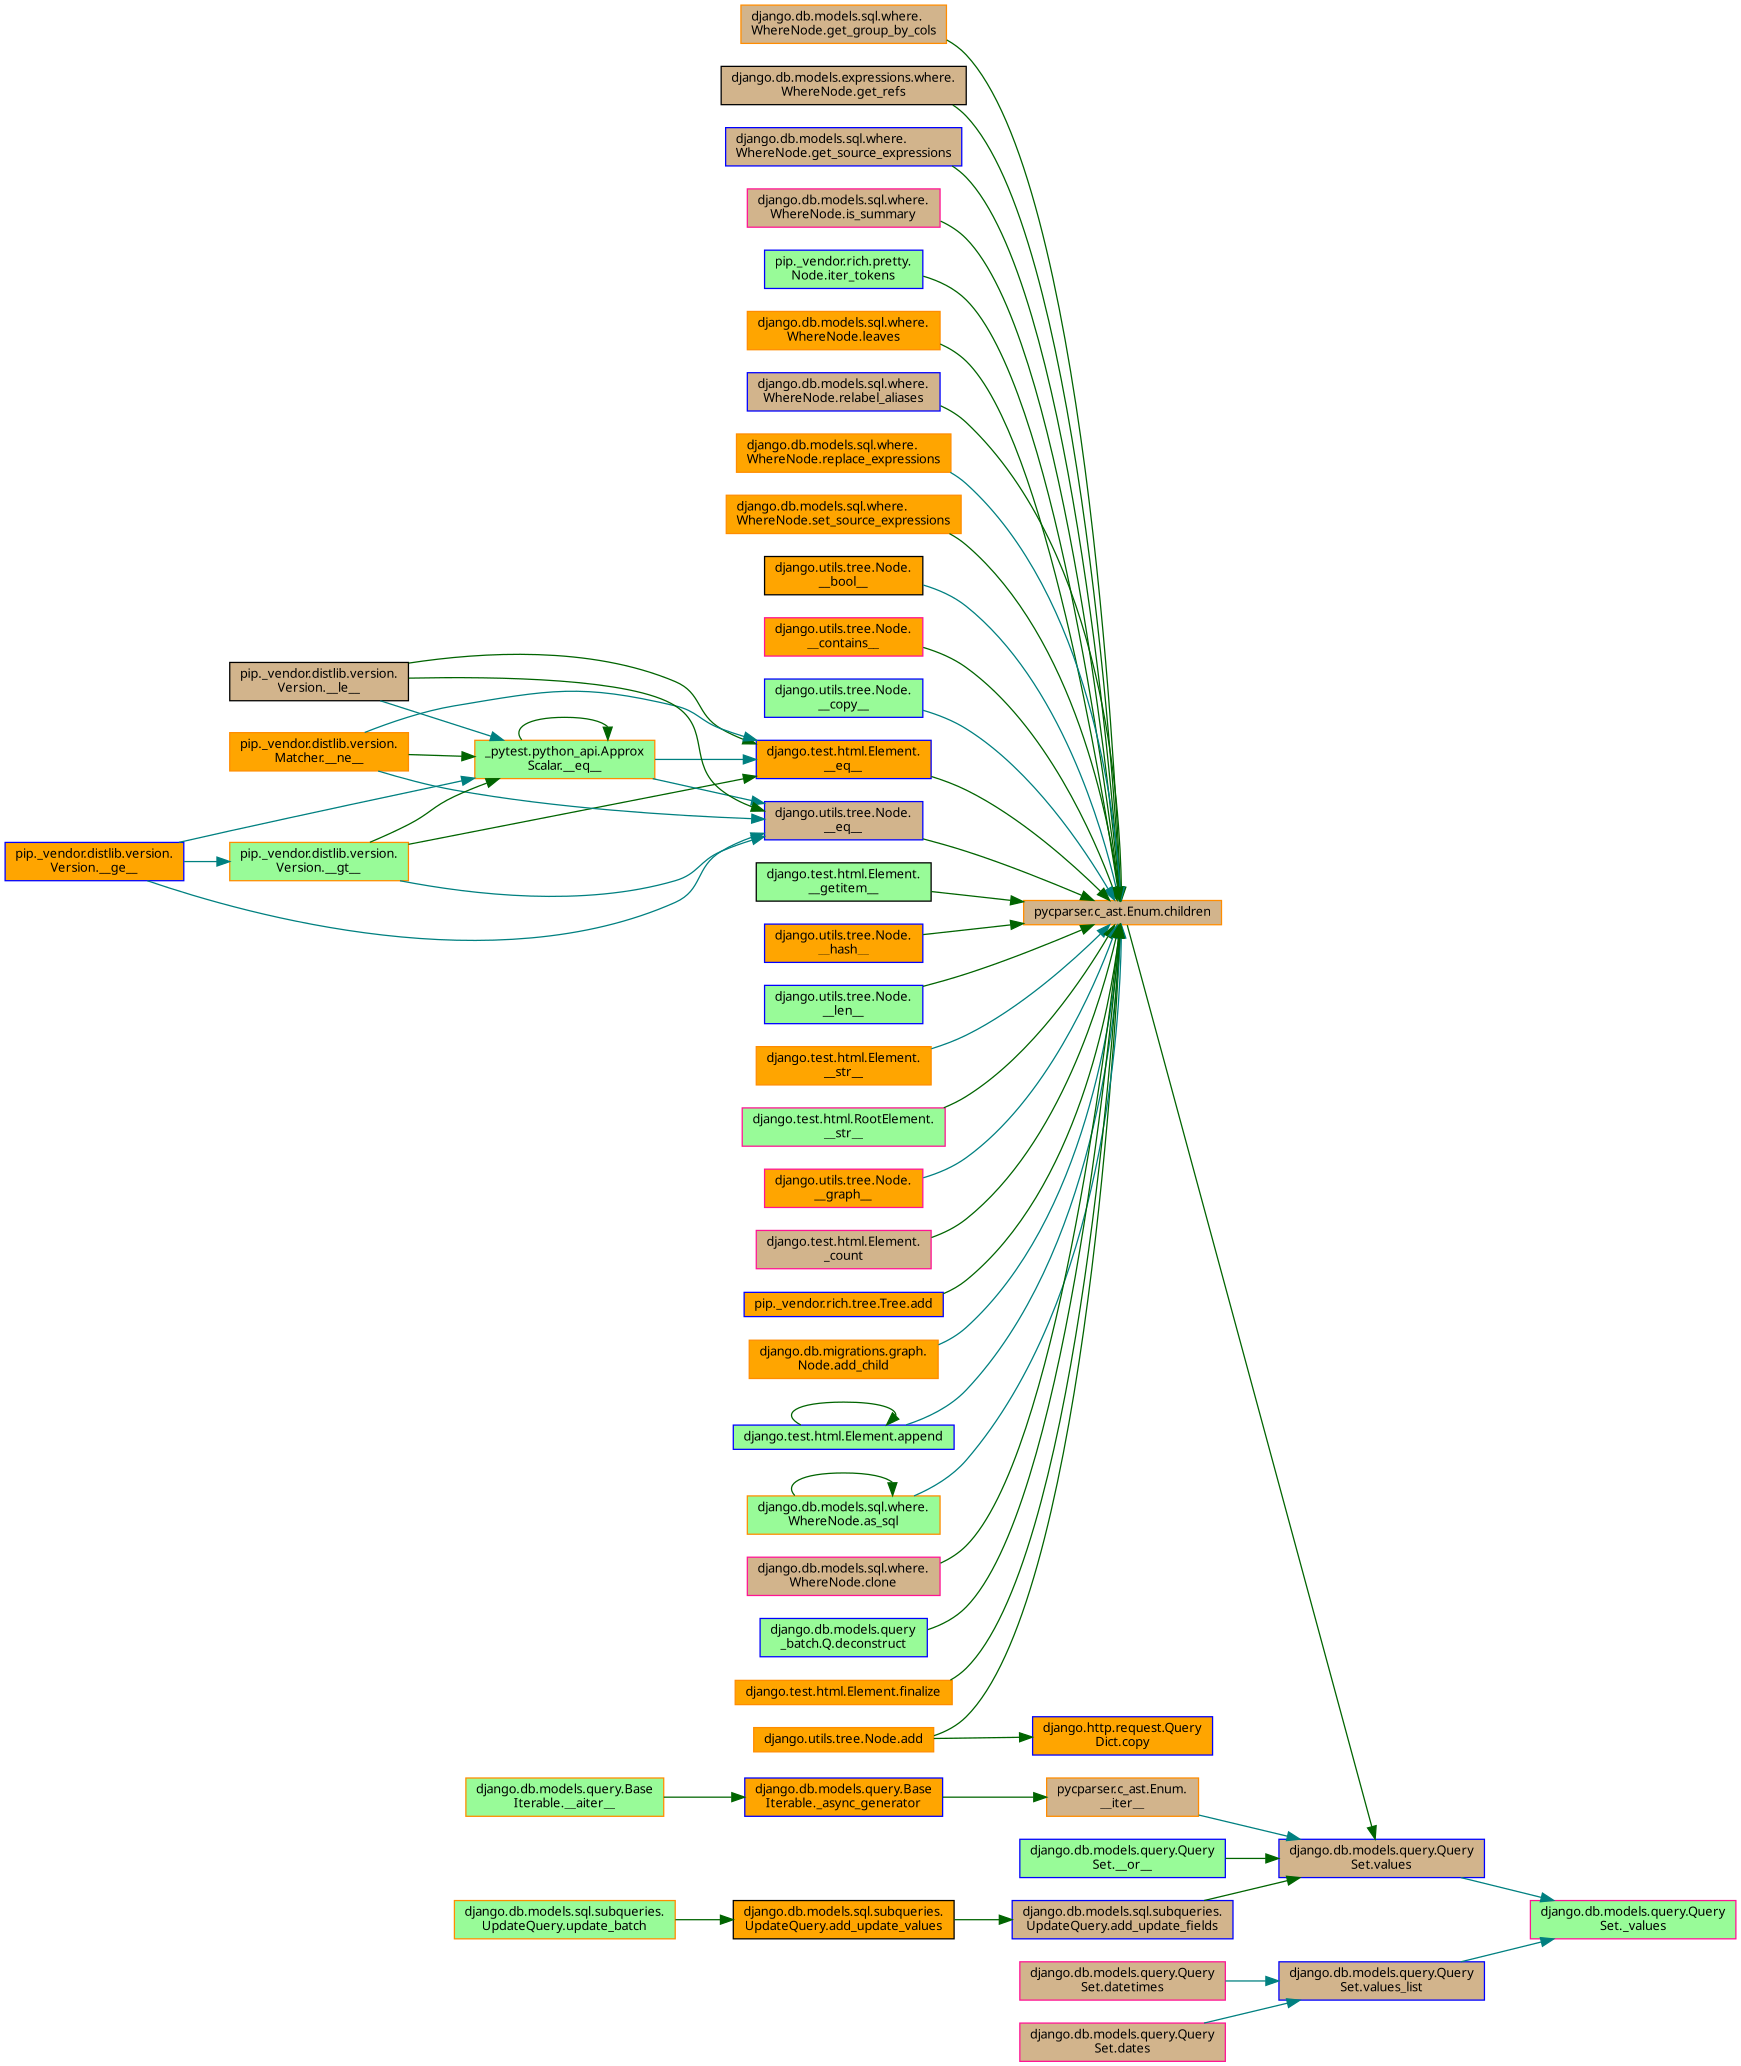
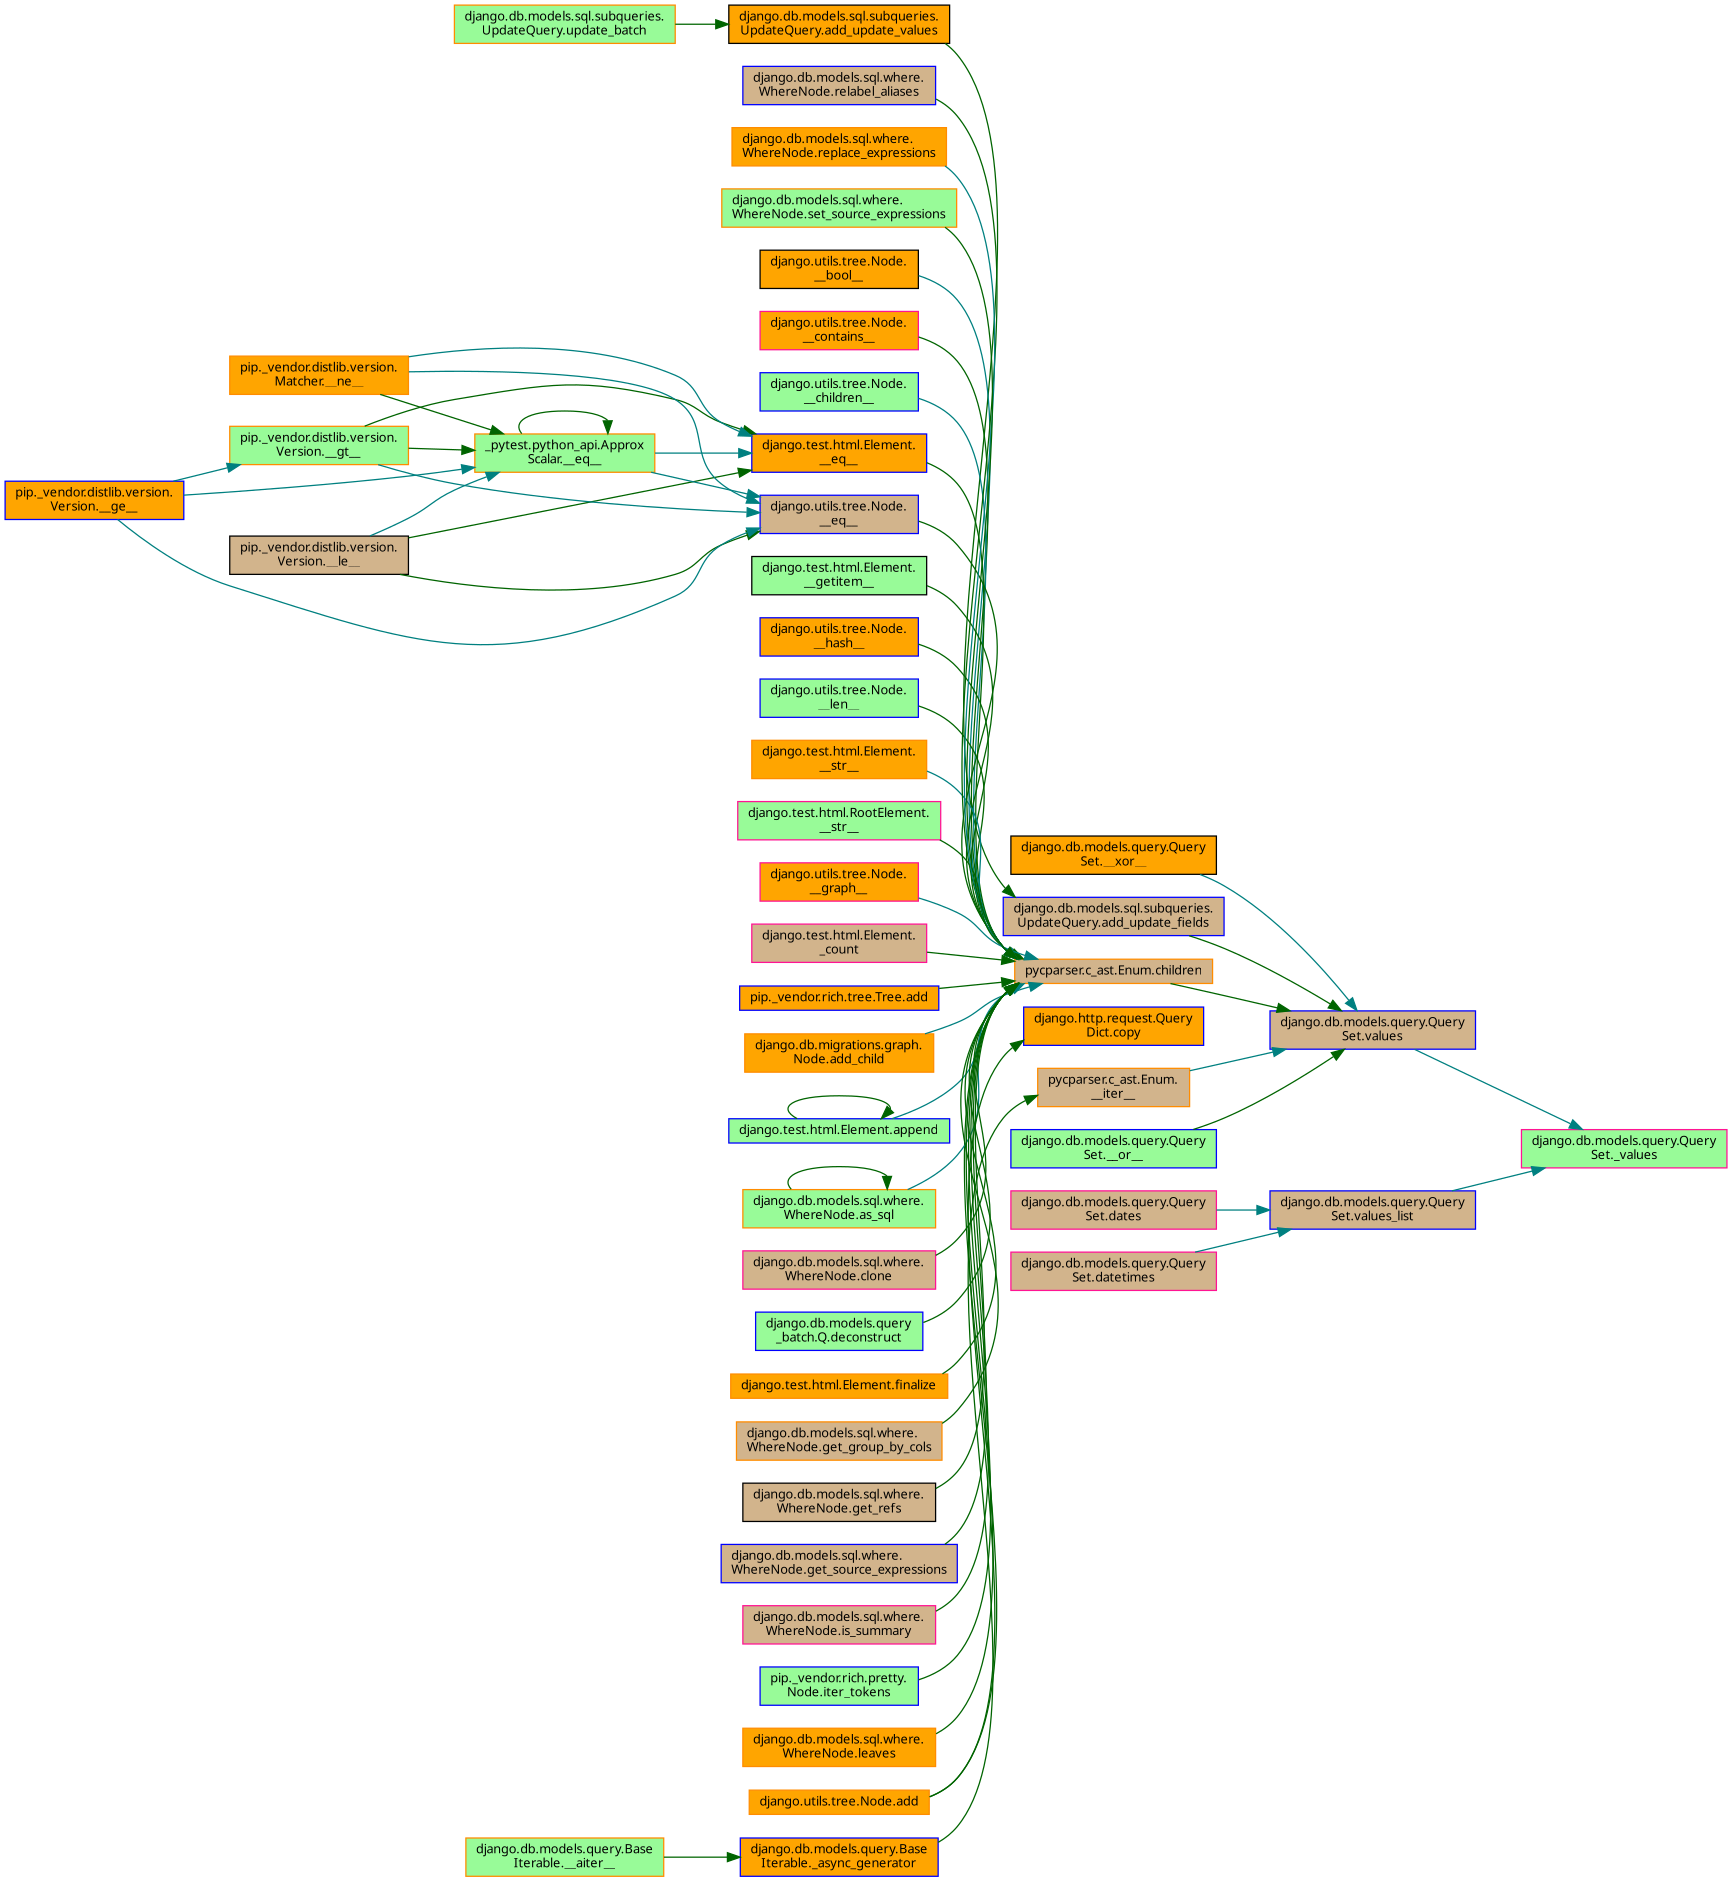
node "django.db.models.expressions.where. WhereNode.get_refs": label "django.db.models.expressions.where. WhereNode.get_refs" -> "django.db.models.sql.where. WhereNode.get_refs"
node "django.db.models.sql.where. WhereNode.set_source_expressions": fillcolor orange -> palegreen
node "django.utils.tree.Node. __copy__": label "django.utils.tree.Node. __copy__" -> "django.utils.tree.Node. __children__"
node "django.db.models.query.Query Set.__xor__": added
